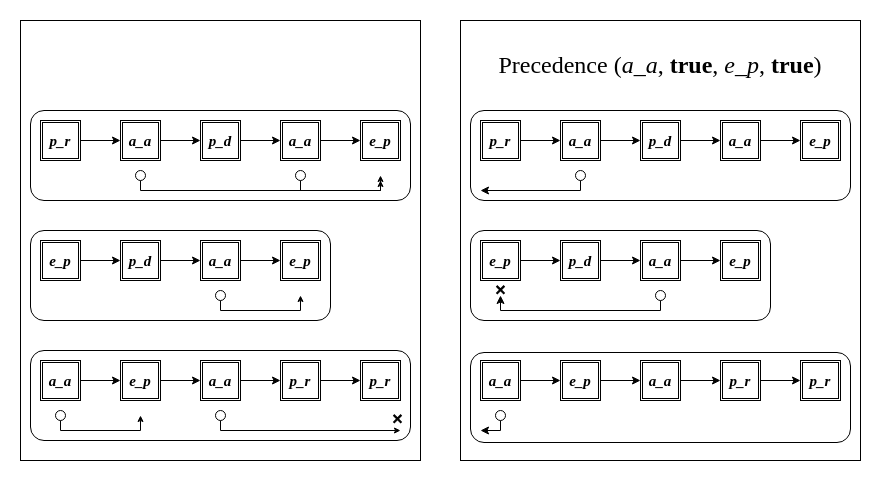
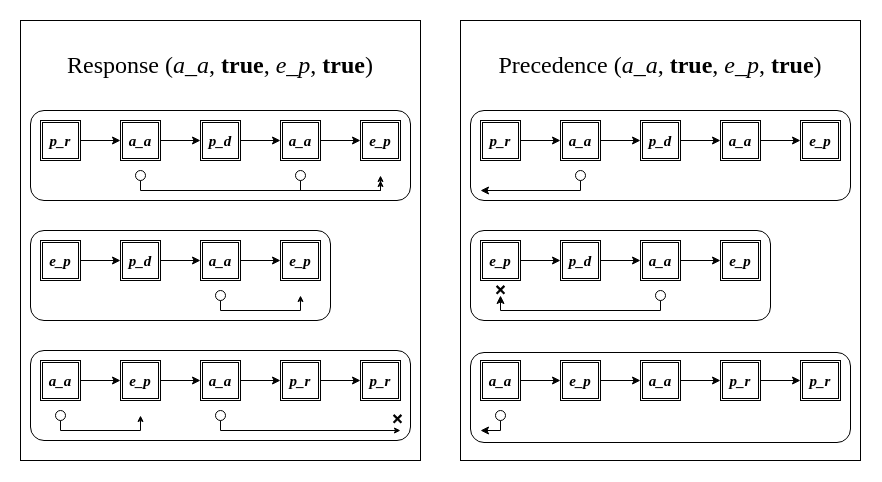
node "Response (a_a, true, e_p, true)": added
